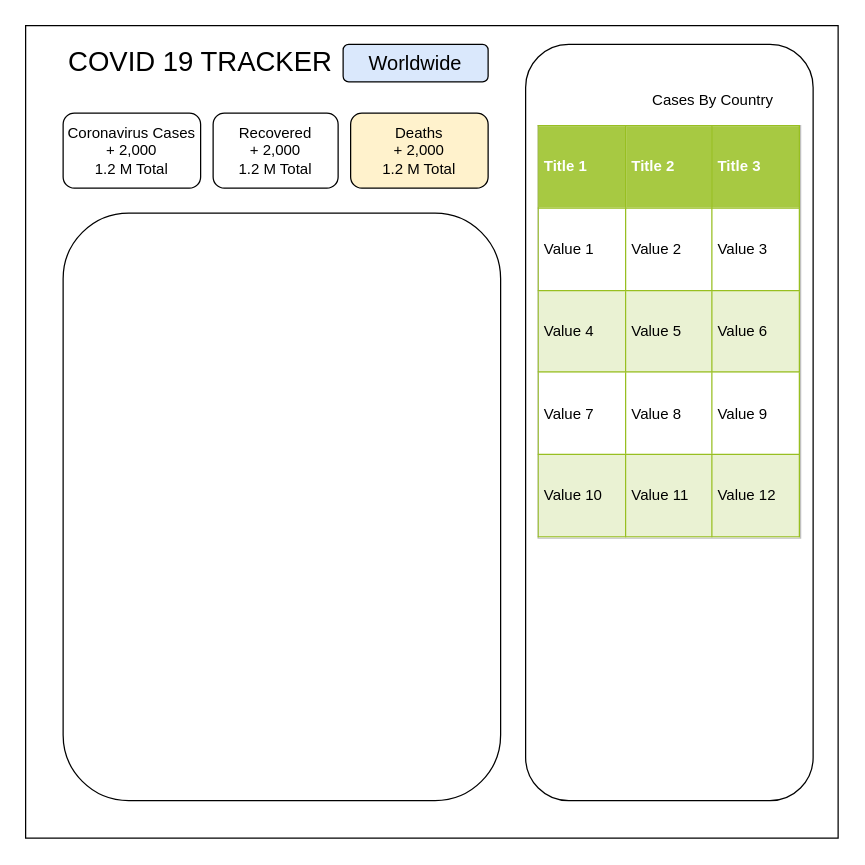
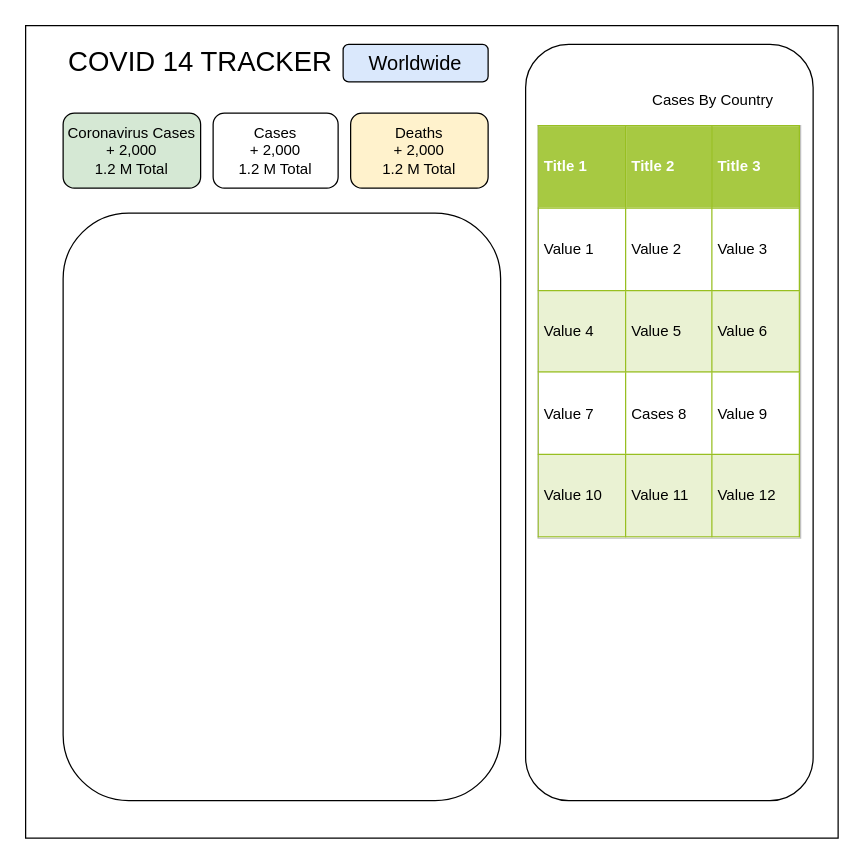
node "COVID 19 TRACKER": label "COVID 19 TRACKER" -> "COVID 14 TRACKER"
node "Coronavirus Cases + 2,000 1.2 M Total": fillcolor #ffffff -> #d5e8d4
node "Recovered + 2,000 1.2 M Total": label "Recovered + 2,000 1.2 M Total" -> "Cases + 2,000 1.2 M Total"
node "Title 1Title 2Title 3 Value 1 Value 2 Value 3 Value 4 Value 5 Value 6 Value 7 Value 8 Value 9 Value 10 Value 11 Value 12": label "Title 1Title 2Title 3 Value 1 Value 2 Value 3 Value 4 Value 5 Value 6 Value 7 Value 8 Value 9 Value 10 Value 11 Value 12" -> "Title 1Title 2Title 3 Value 1 Value 2 Value 3 Value 4 Value 5 Value 6 Value 7 Cases 8 Value 9 Value 10 Value 11 Value 12"
